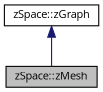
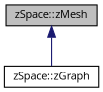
edge "zSpace::zMesh" -> "zSpace::zGraph": reversed
